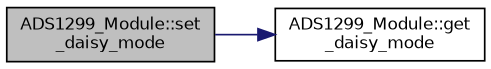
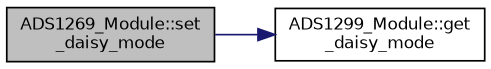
node "ADS1299_Module::set _daisy_mode": label "ADS1299_Module::set _daisy_mode" -> "ADS1269_Module::set _daisy_mode"
